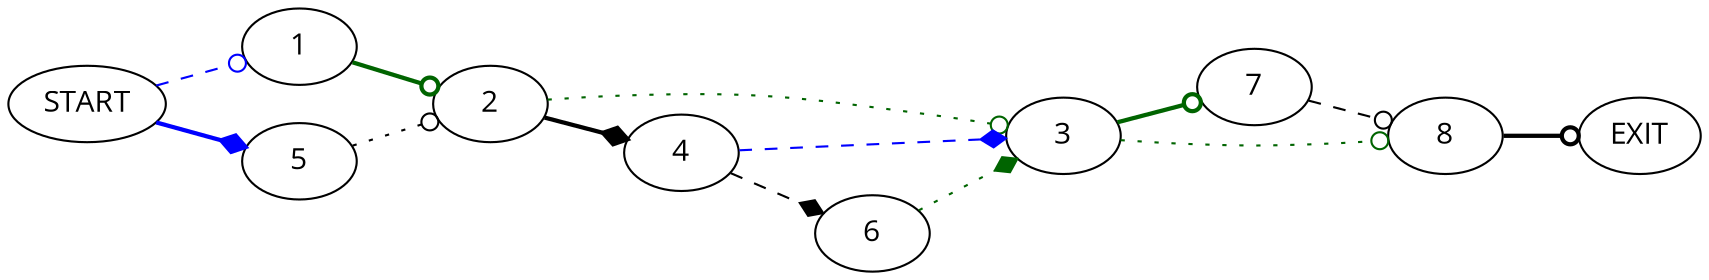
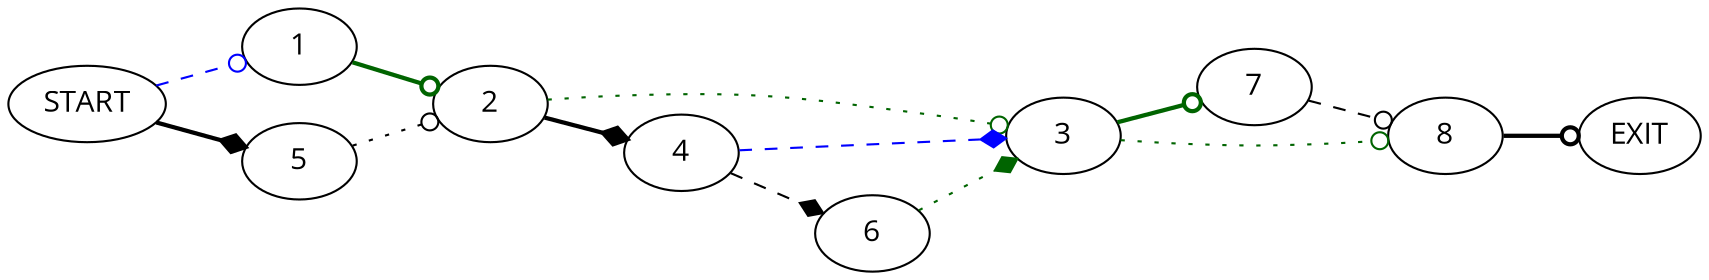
edge "START" -> "5": color blue -> black
